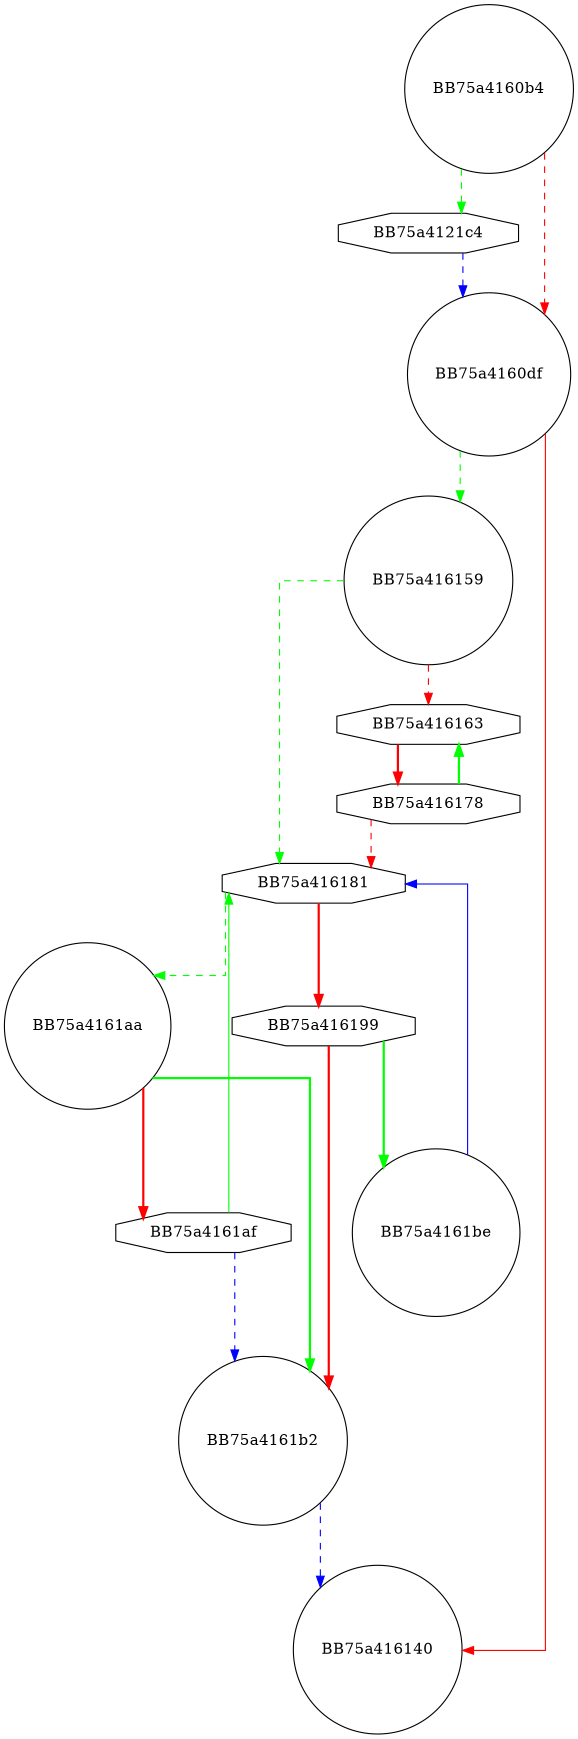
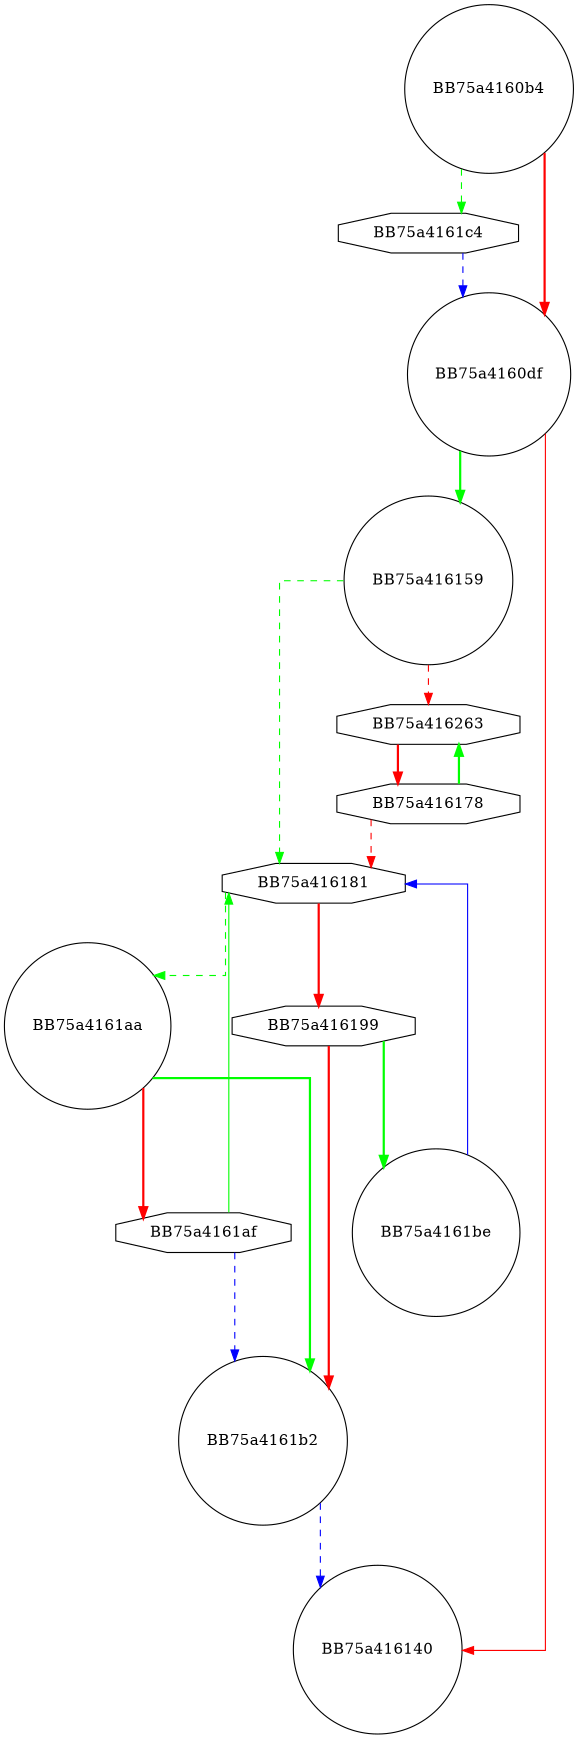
edge "BB75a4160b4" -> "BB75a4160df": style dashed -> bold
node "BB75a4121c4": label "BB75a4121c4" -> "BB75a4161c4"
edge "BB75a4160df" -> "BB75a416159": style dashed -> bold
node "BB75a416163": label "BB75a416163" -> "BB75a416263"
